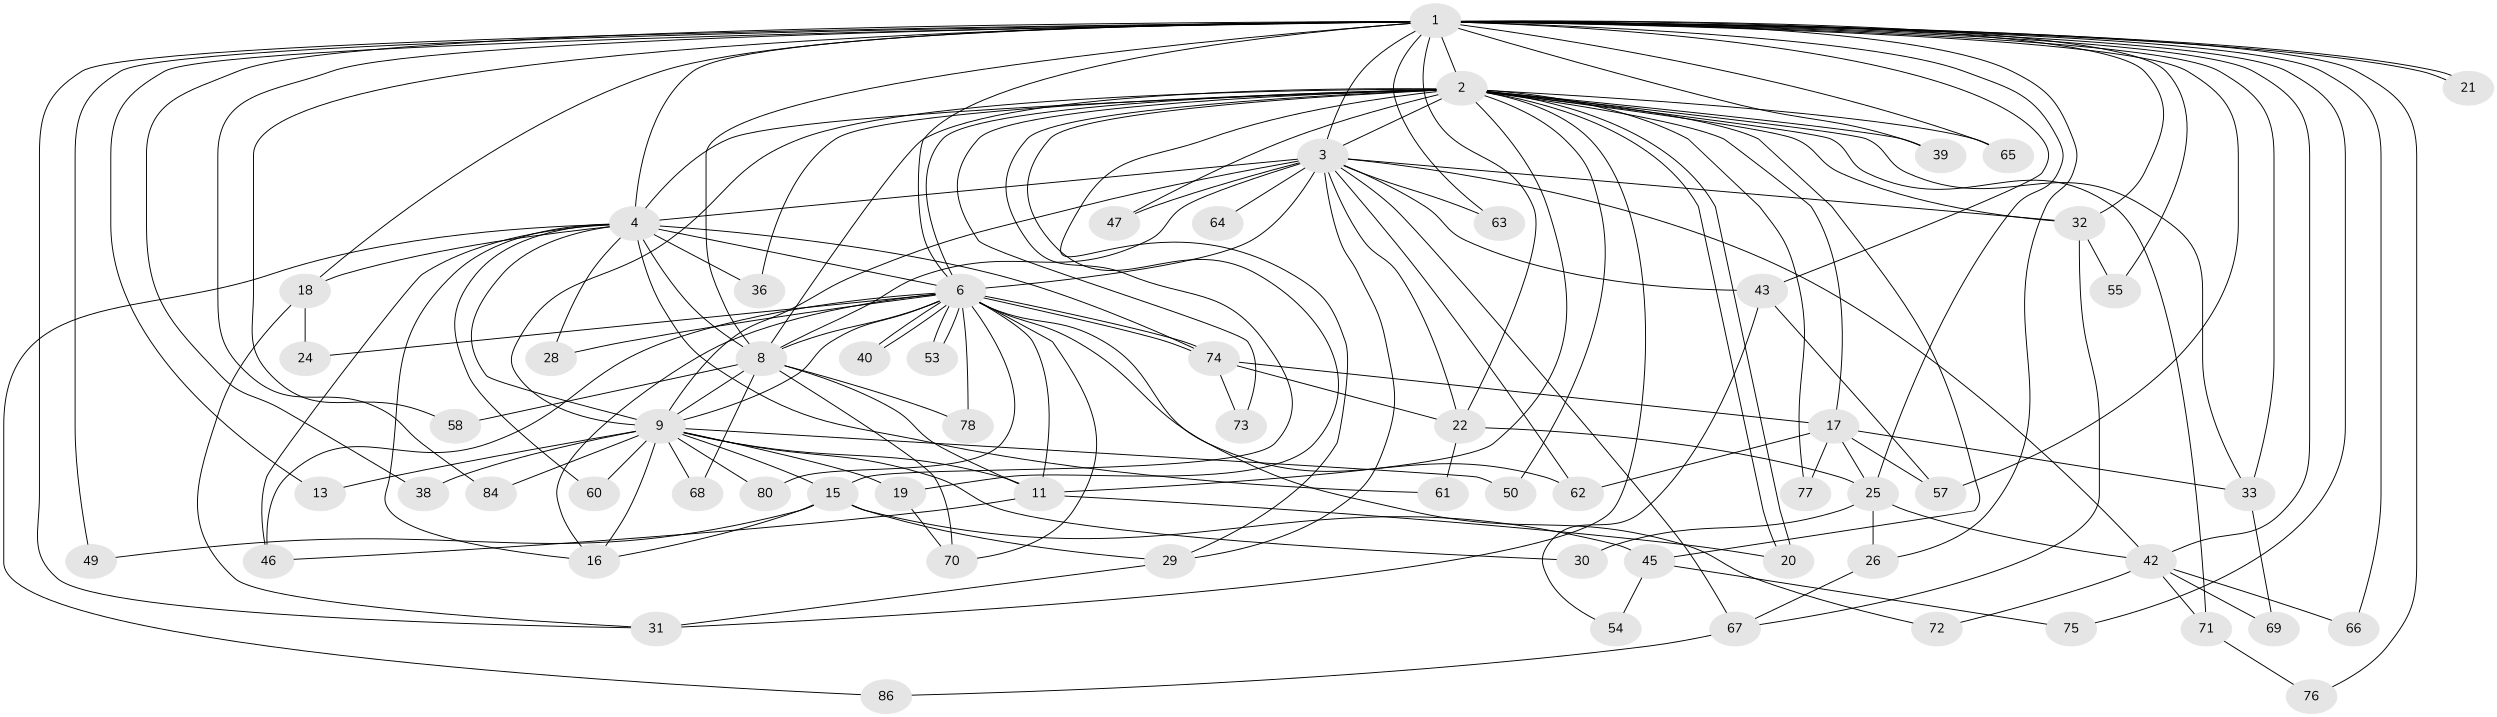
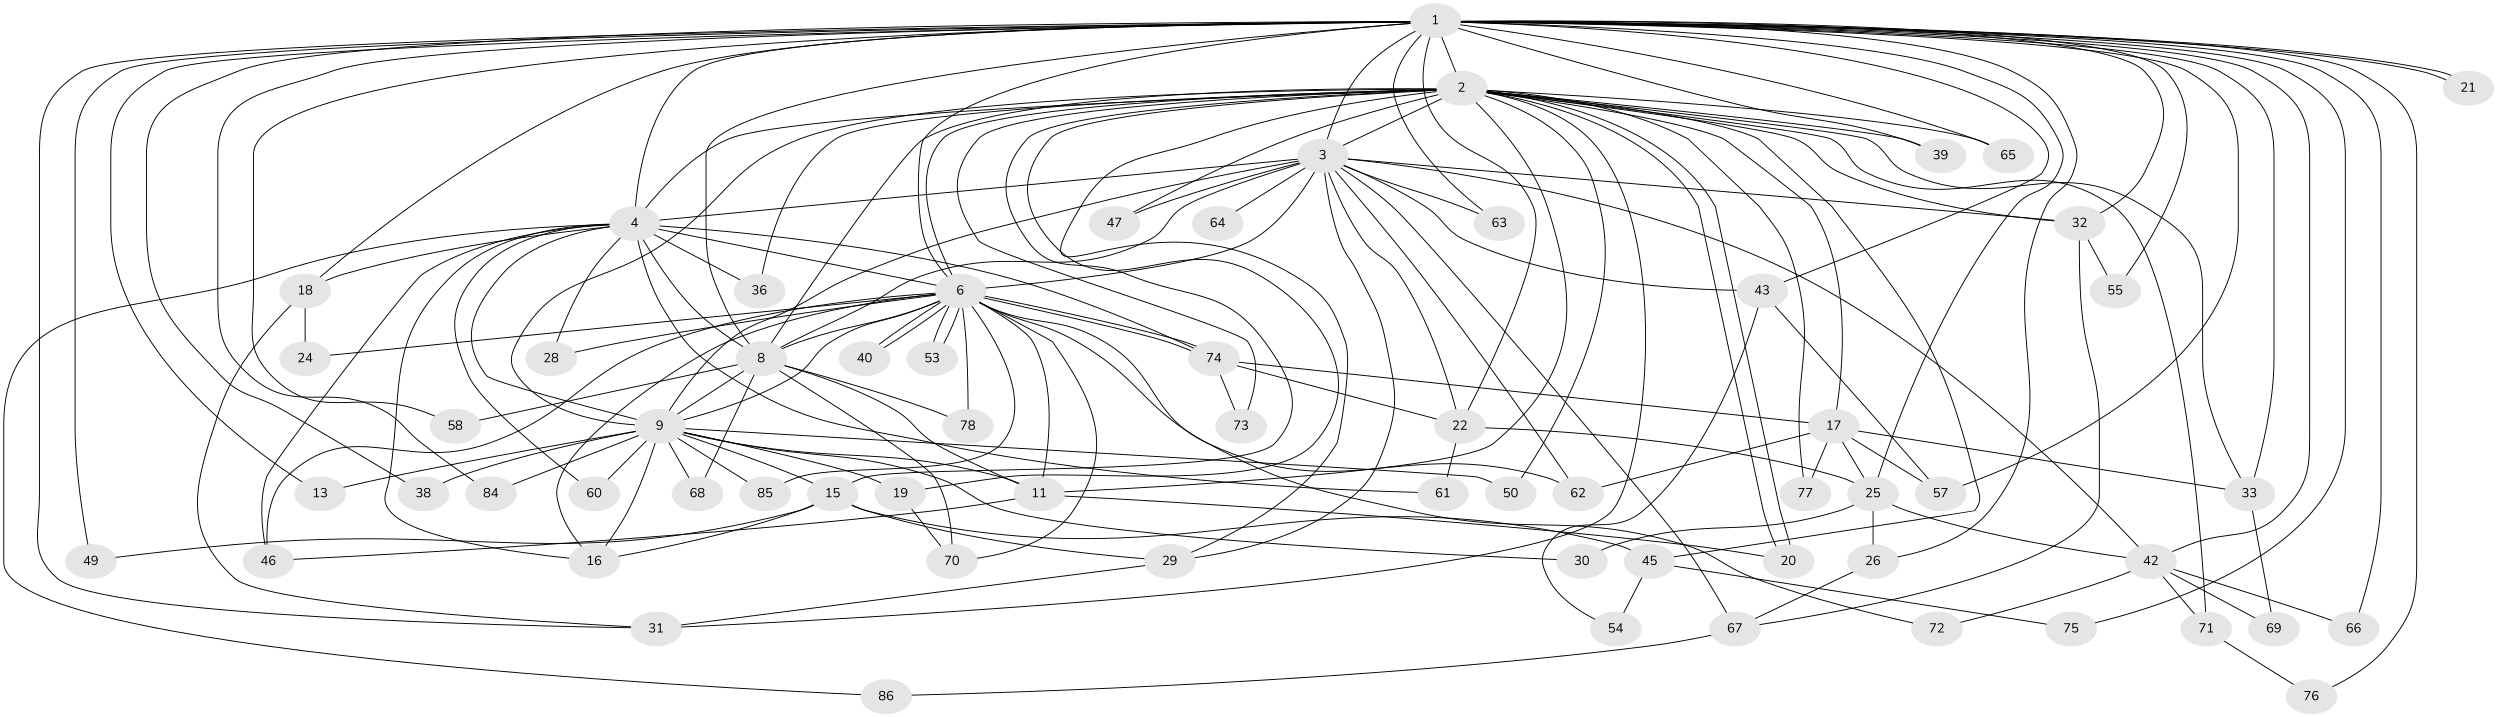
node "80": label "80" -> "85"
